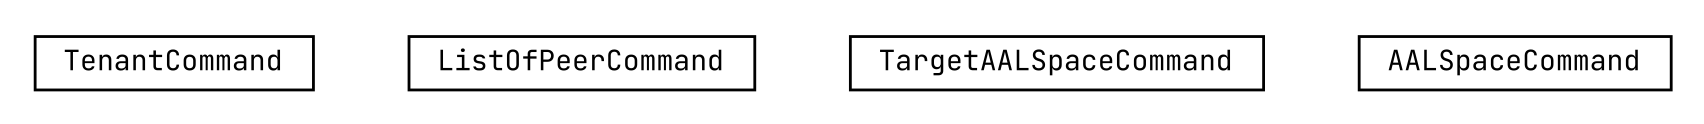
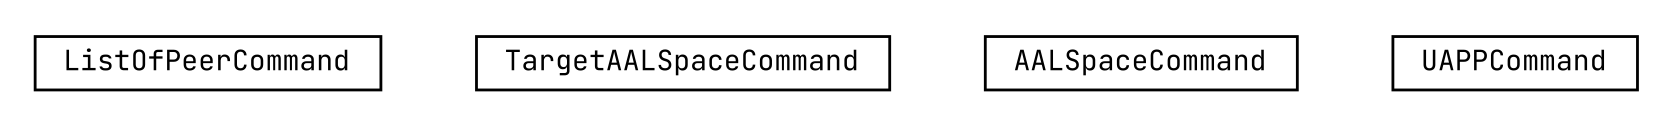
node "TenantCommand": removed
node "UAPPCommand": added
